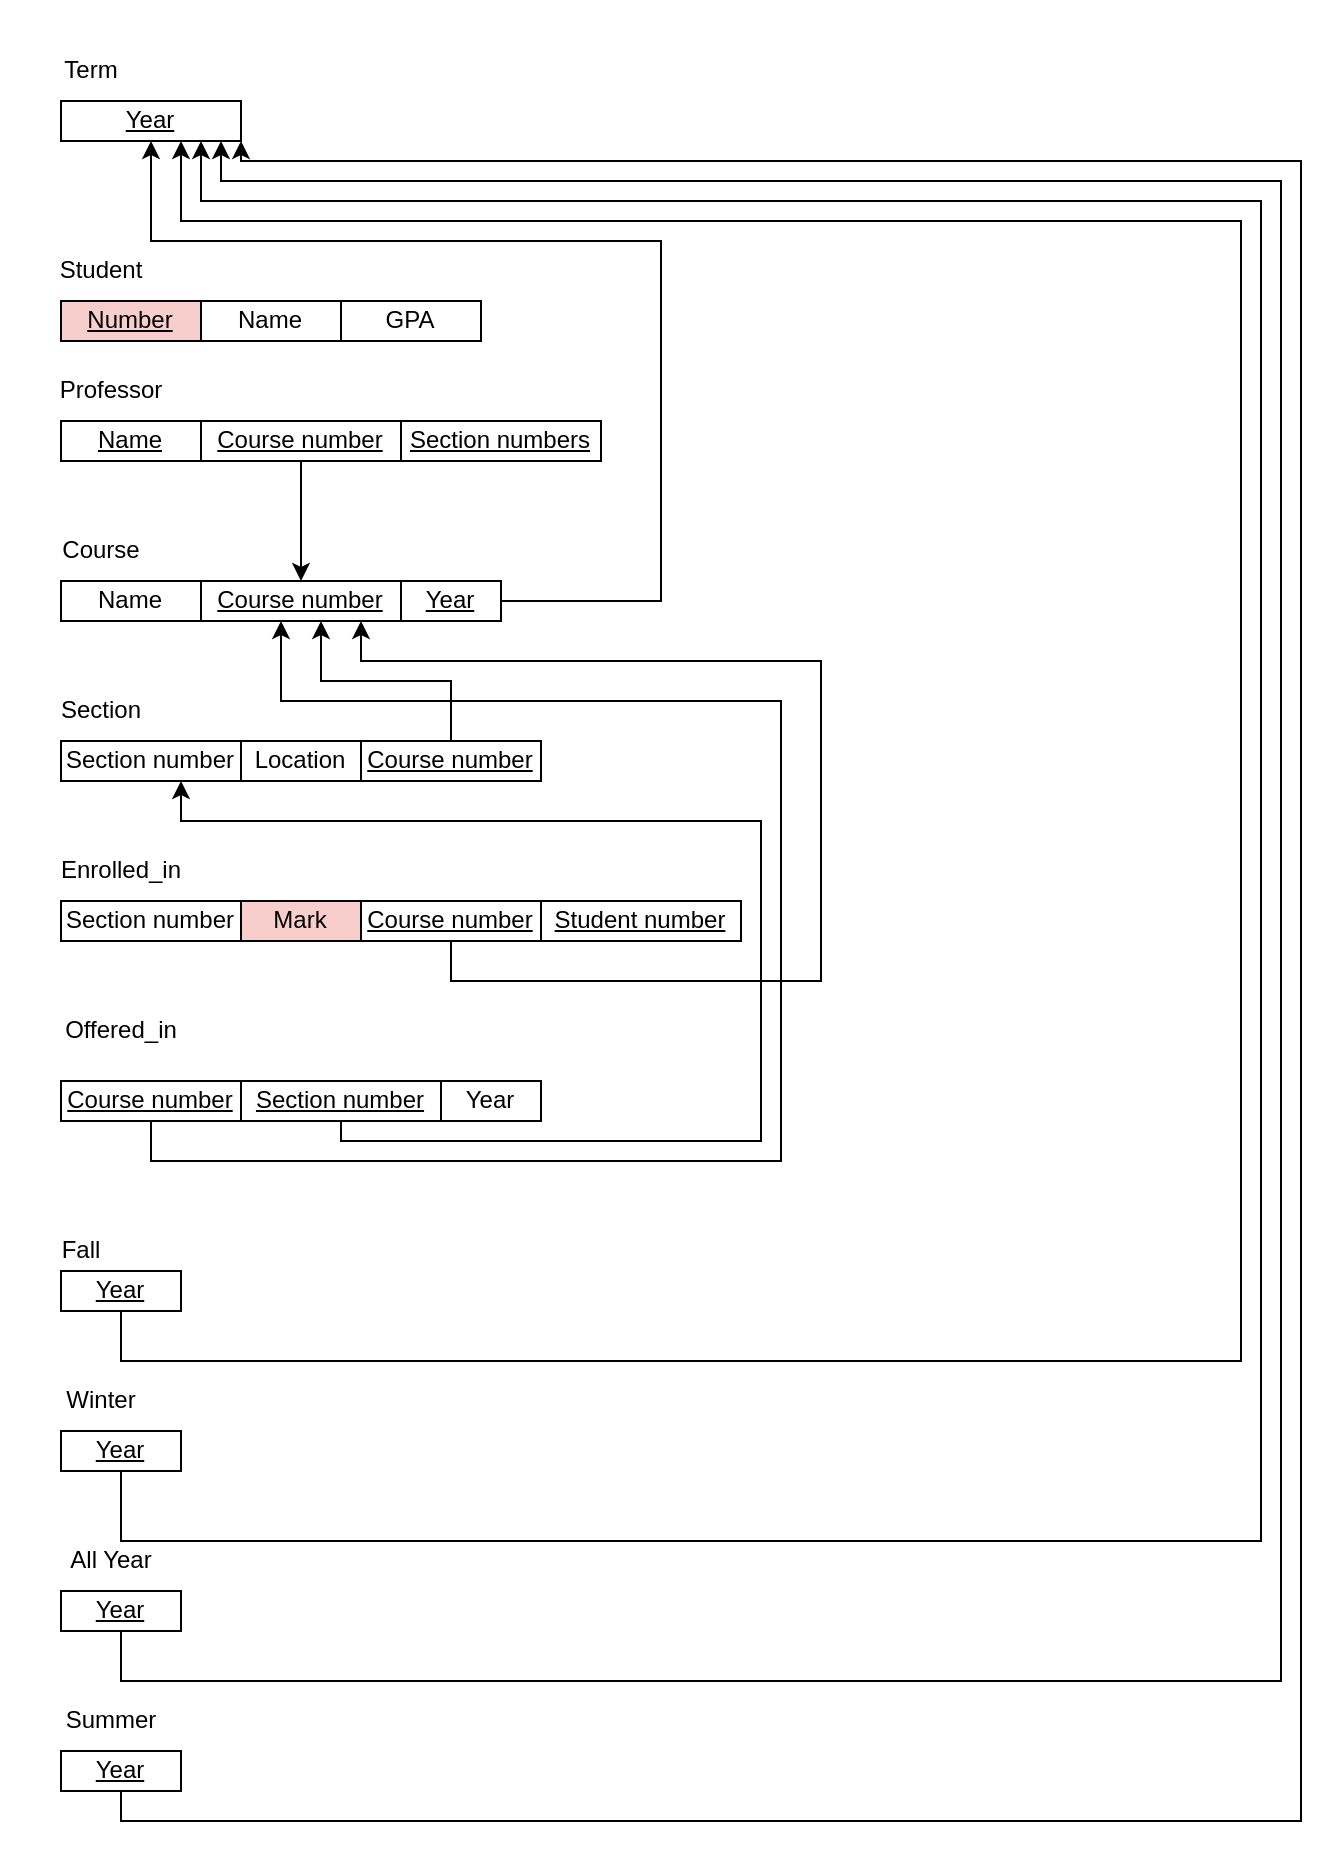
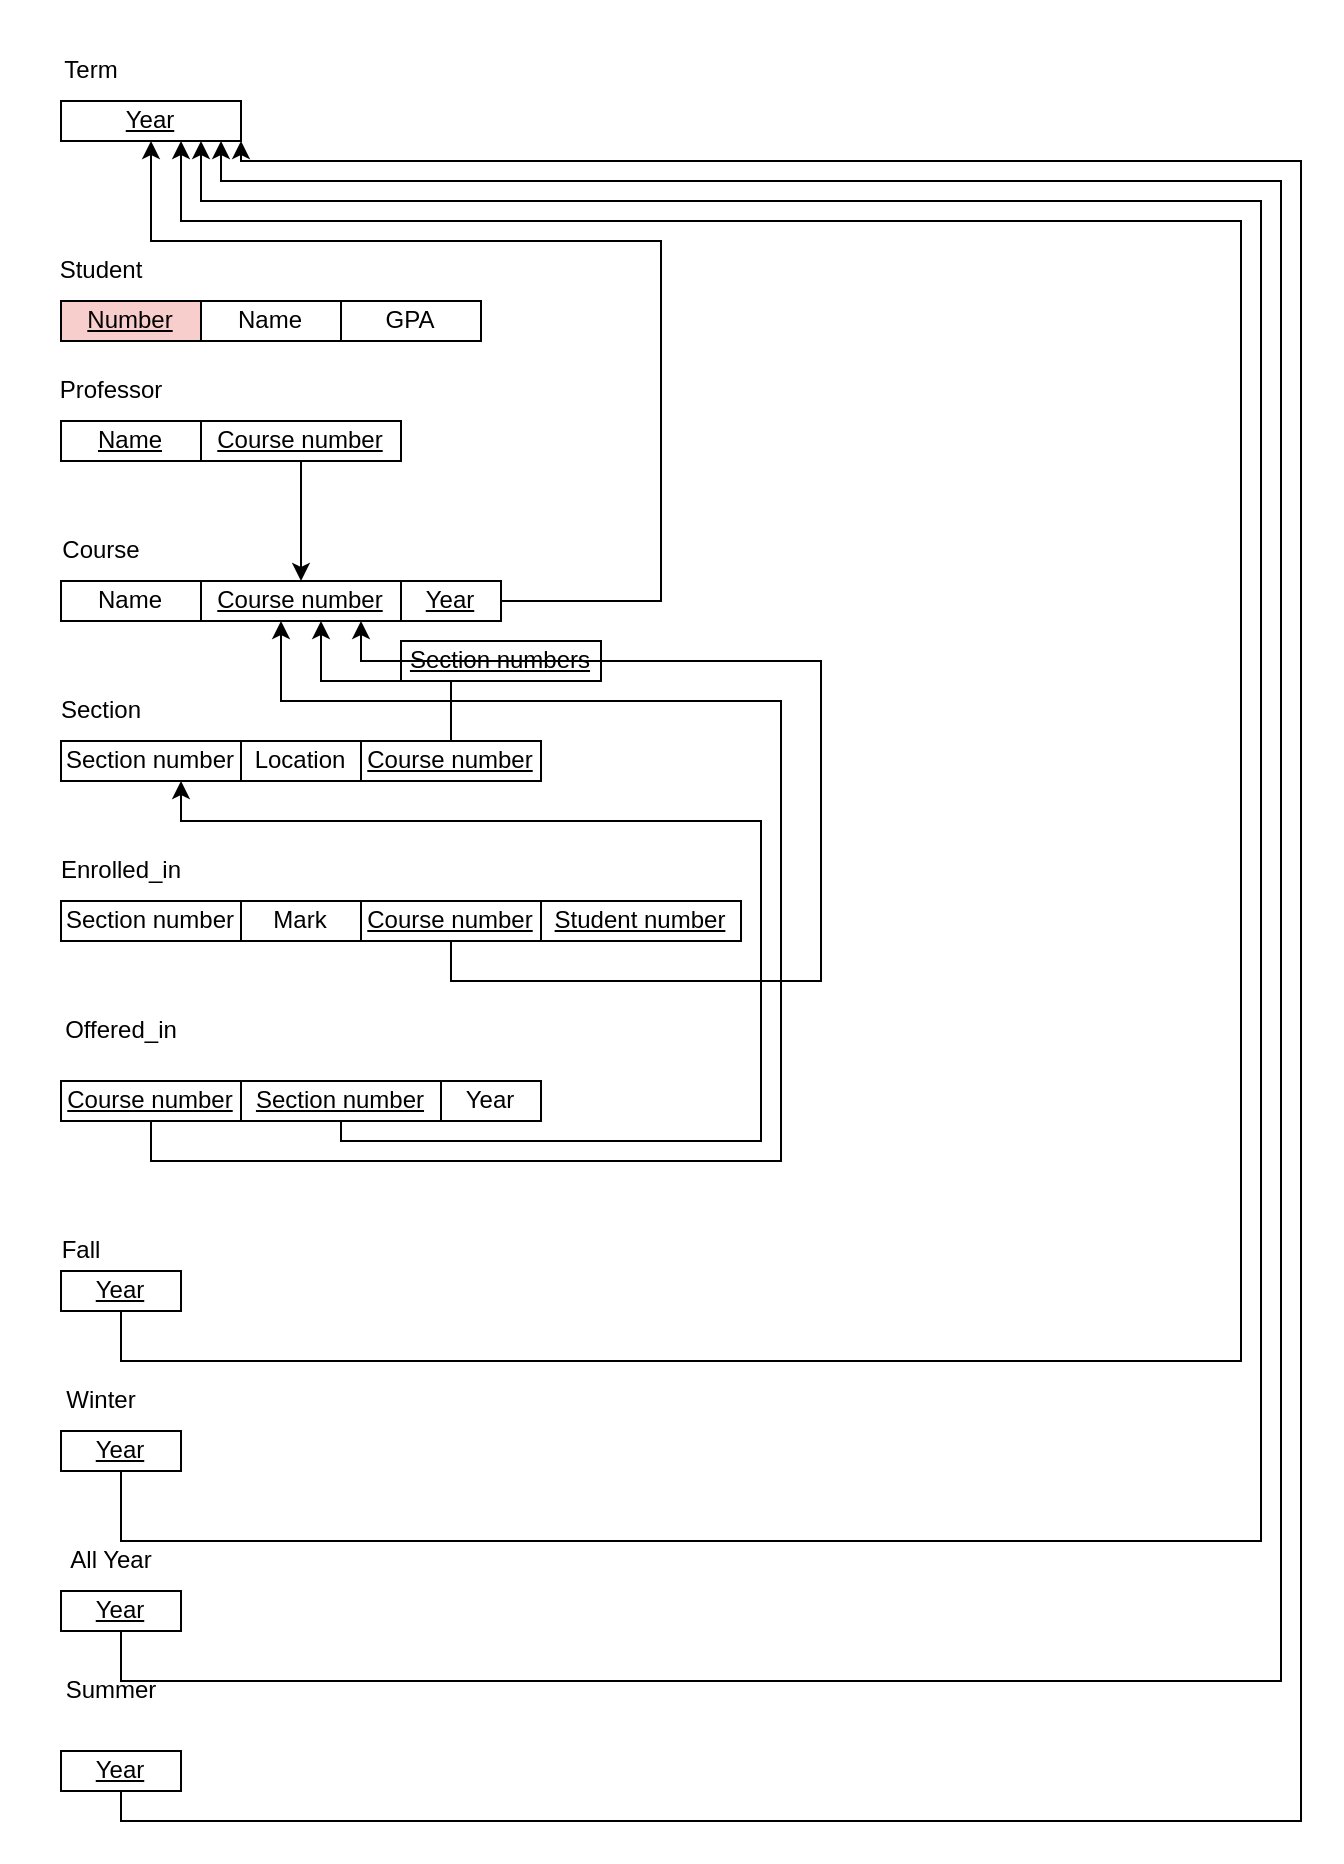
node "Section numbers": moved (501, 441) -> (501, 661)
node "Mark": fillcolor #f8cecc -> #ffffff
node "Summer": moved (111, 1721) -> (111, 1691)
